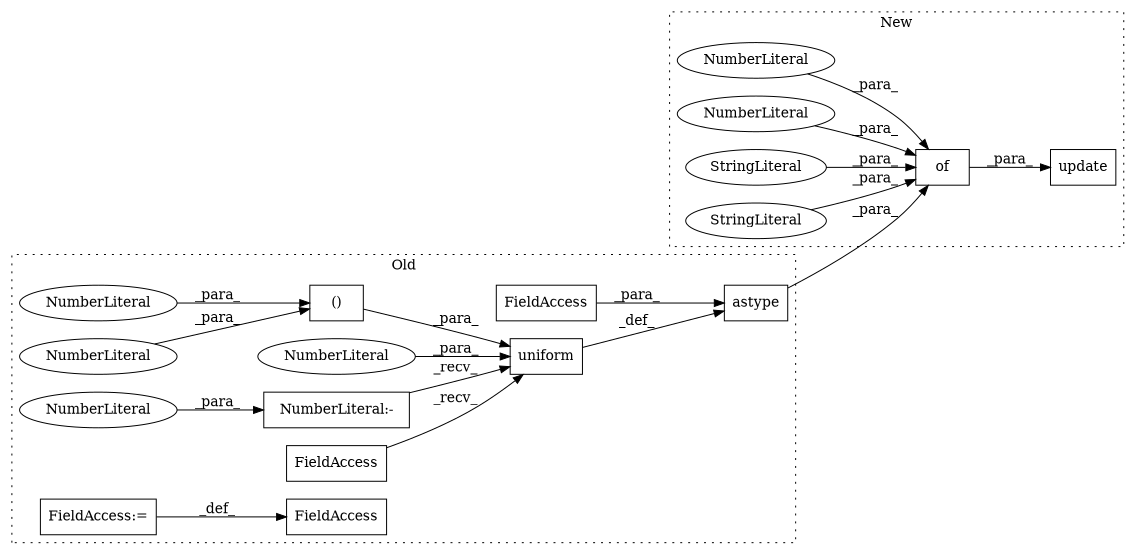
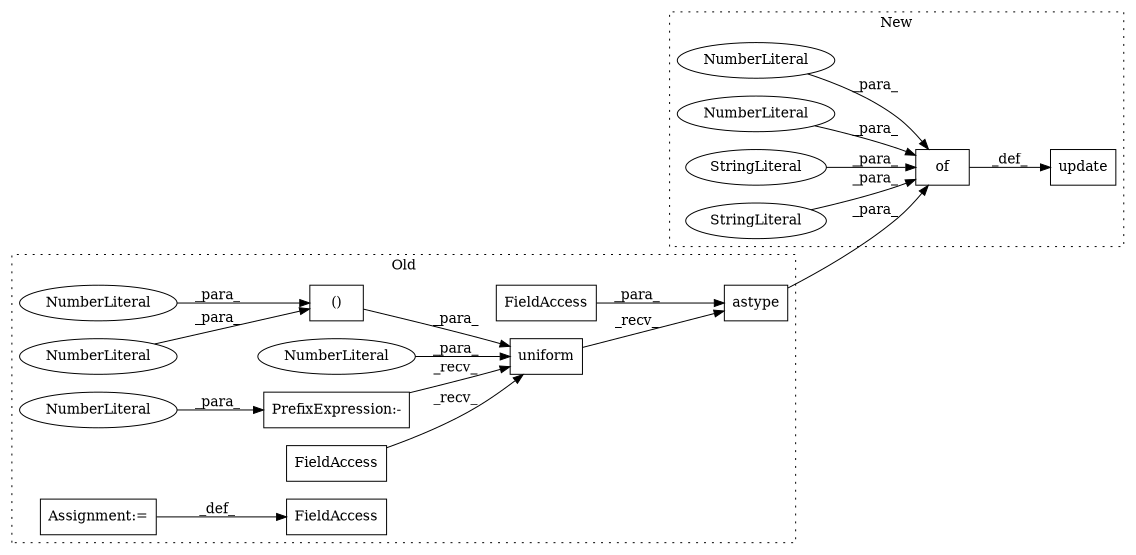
edge "of" -> "update": label "_para_" -> "_def_"
edge "uniform" -> "astype": label "_def_" -> "_recv_"
node "NumberLiteral:-": label "NumberLiteral:-" -> "PrefixExpression:-"
node "FieldAccess:=": label "FieldAccess:=" -> "Assignment:="
